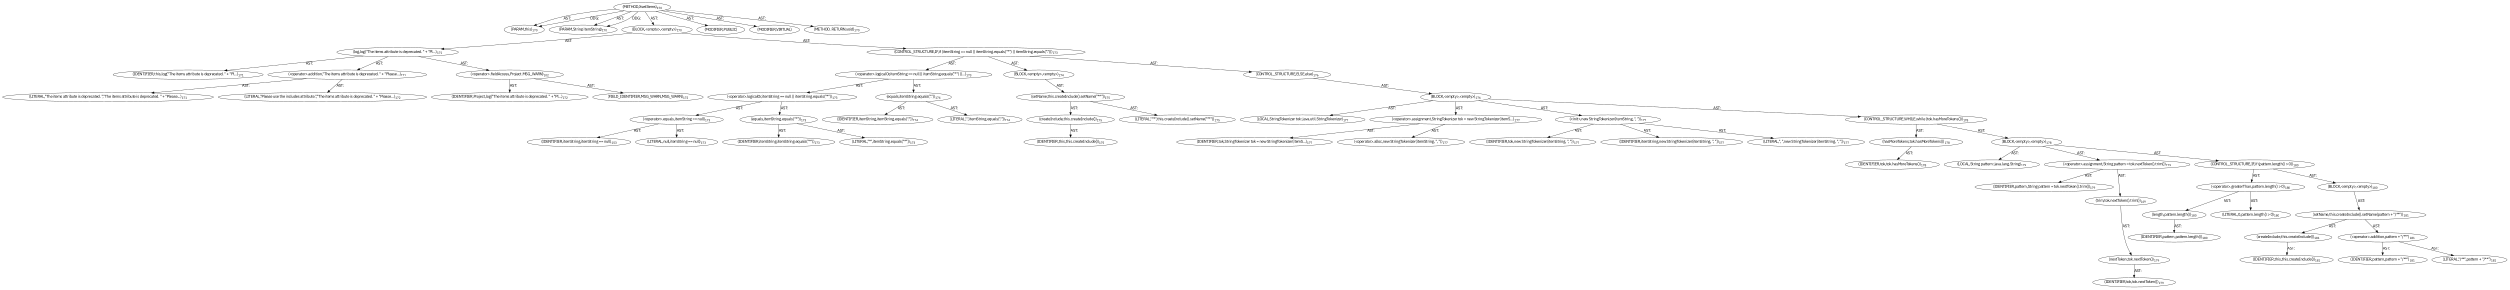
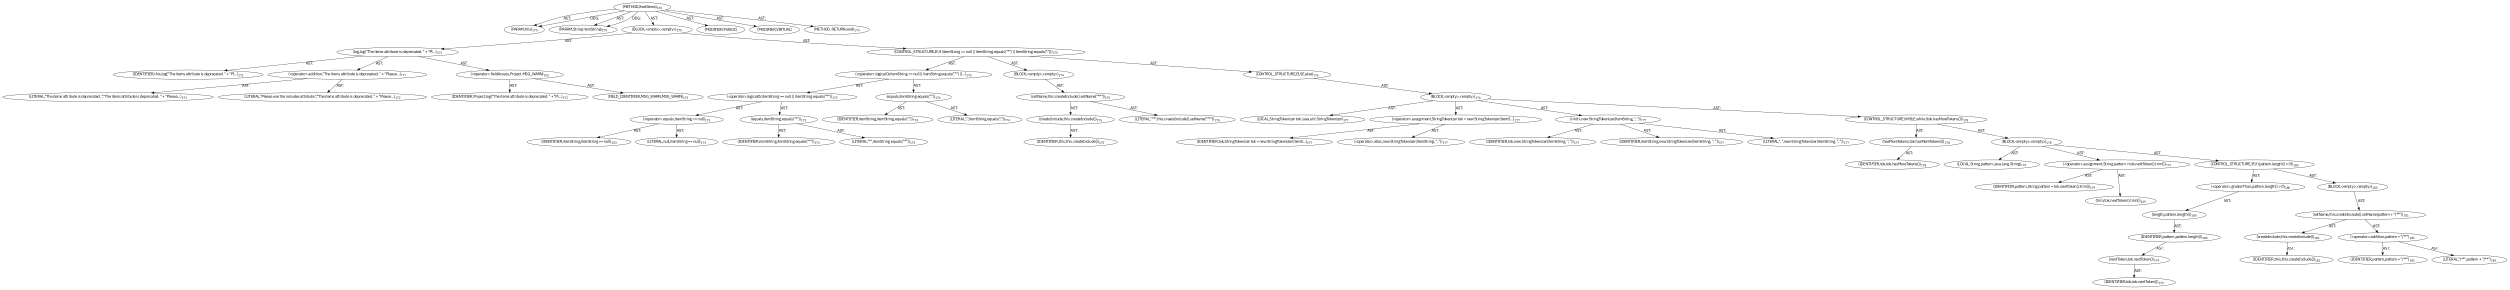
node "(LITERAL,0,pattern.length() > 0)": removed
edge "(trim,tok.nextToken().trim())" -> "(nextToken,tok.nextToken())": now "(IDENTIFIER,pattern,pattern.length())" -> "(nextToken,tok.nextToken())"
